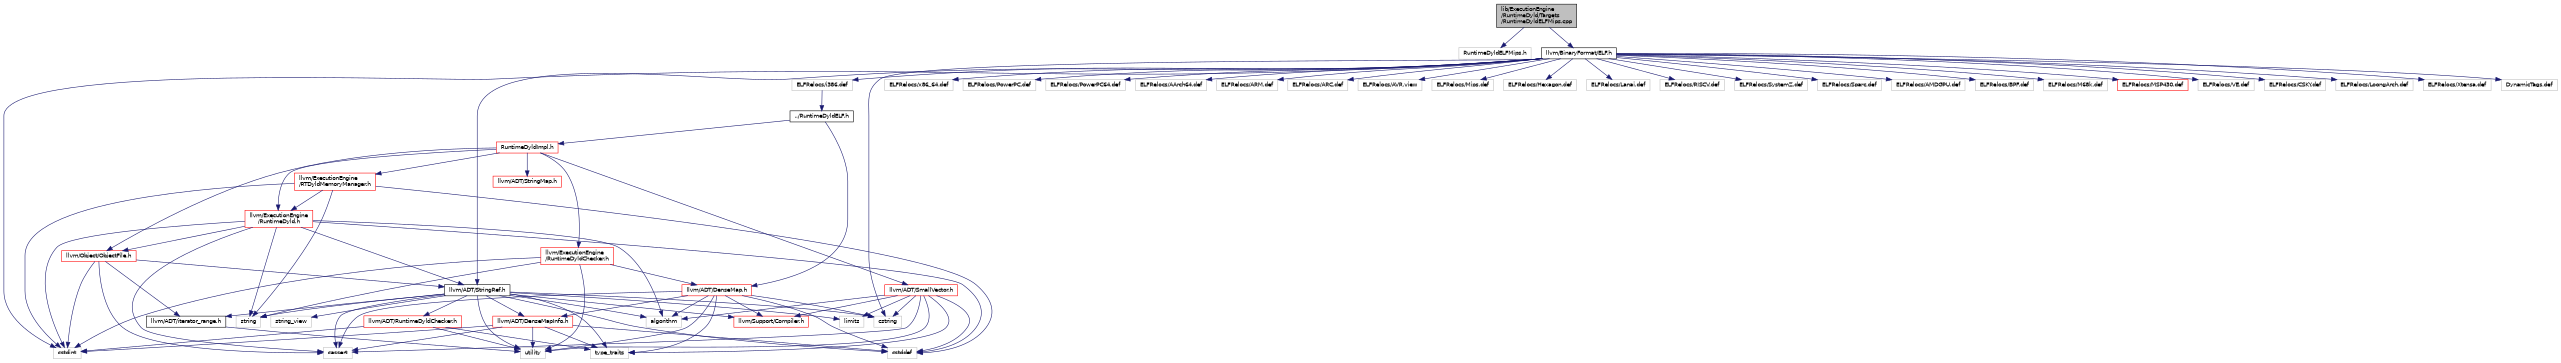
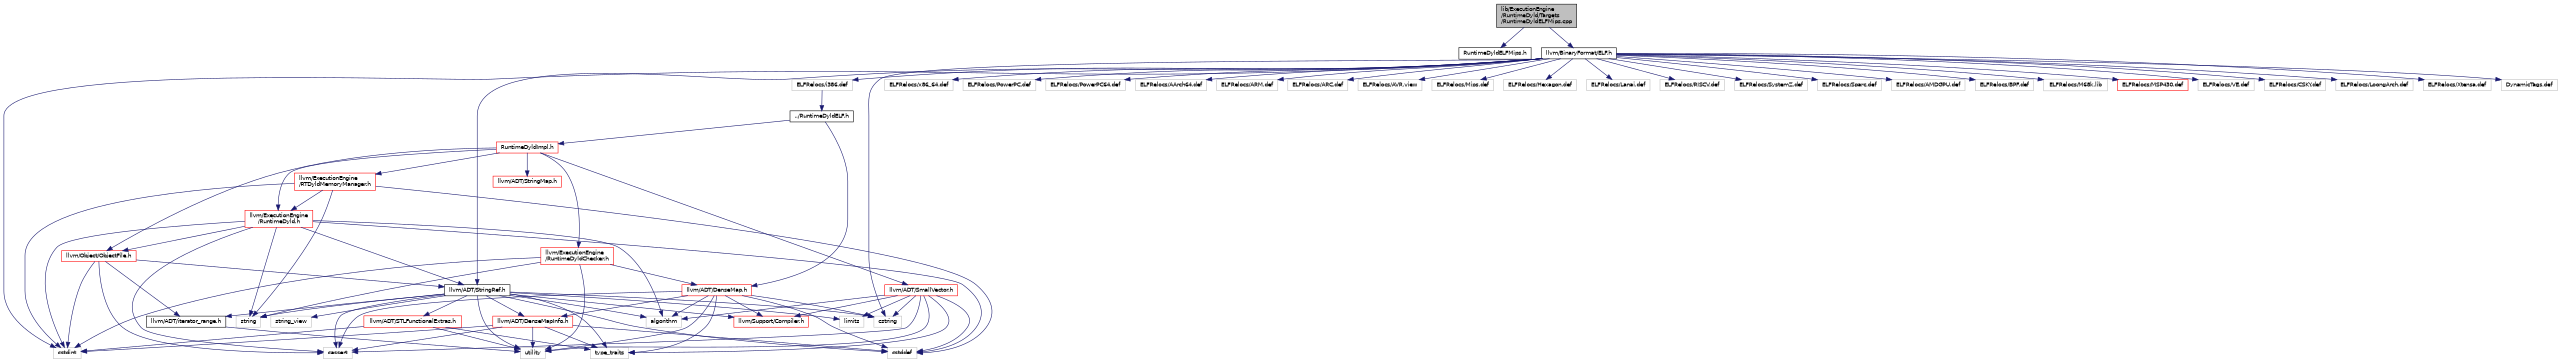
node "RuntimeDyldELFMips.h": color grey75 -> black
node "ELFRelocs/M68k.def": label "ELFRelocs/M68k.def" -> "ELFRelocs/M68k.lib"
node "llvm/ADT/RuntimeDyldChecker.h": label "llvm/ADT/RuntimeDyldChecker.h" -> "llvm/ADT/STLFunctionalExtras.h"
